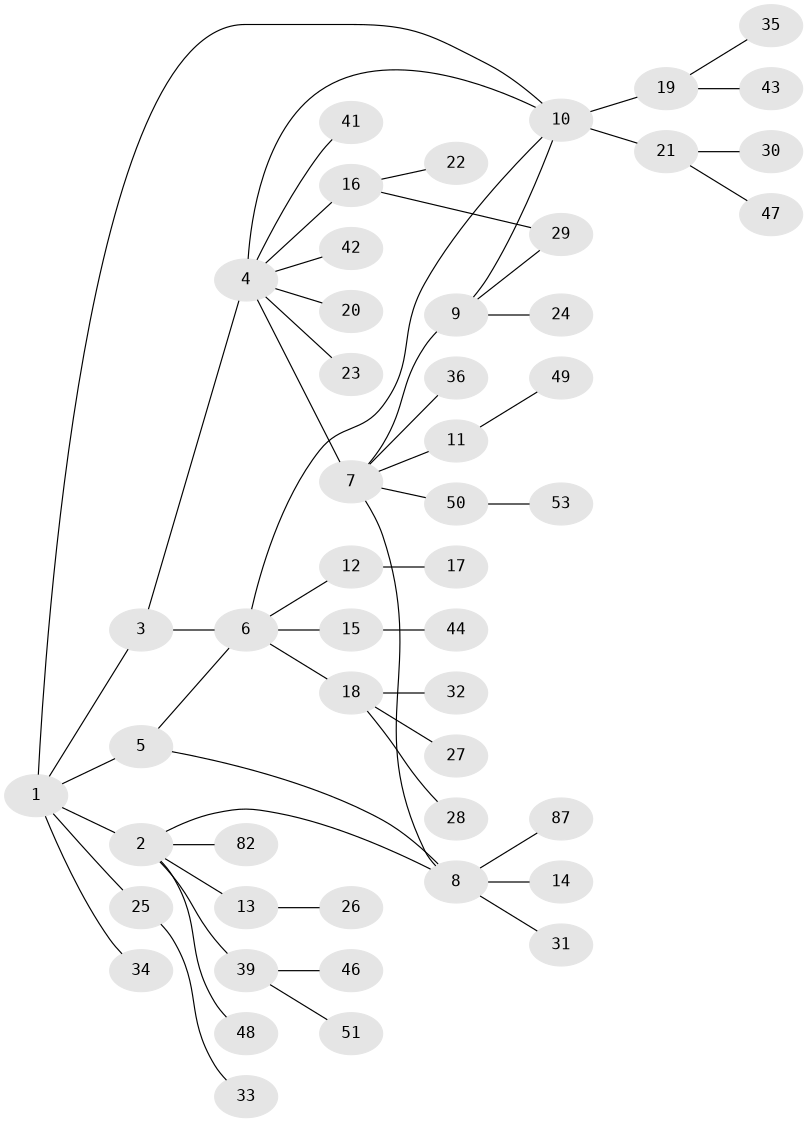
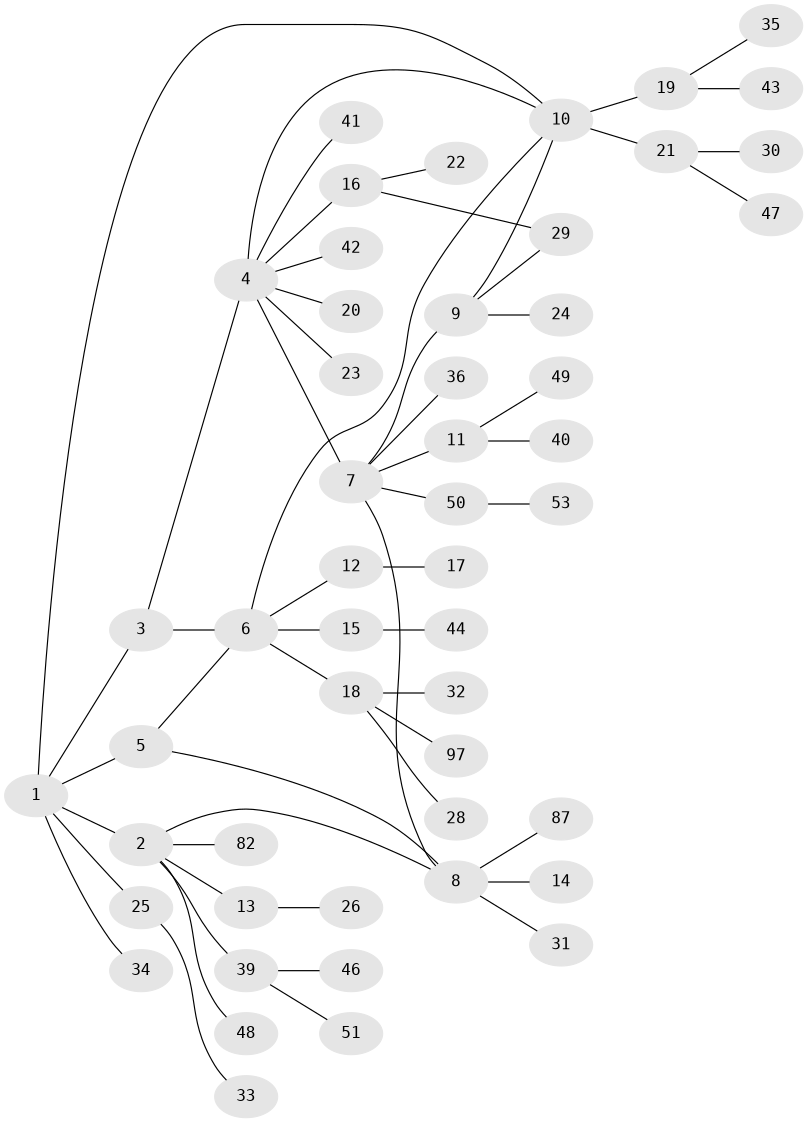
node "40": added
node "27": label "27" -> "97"
